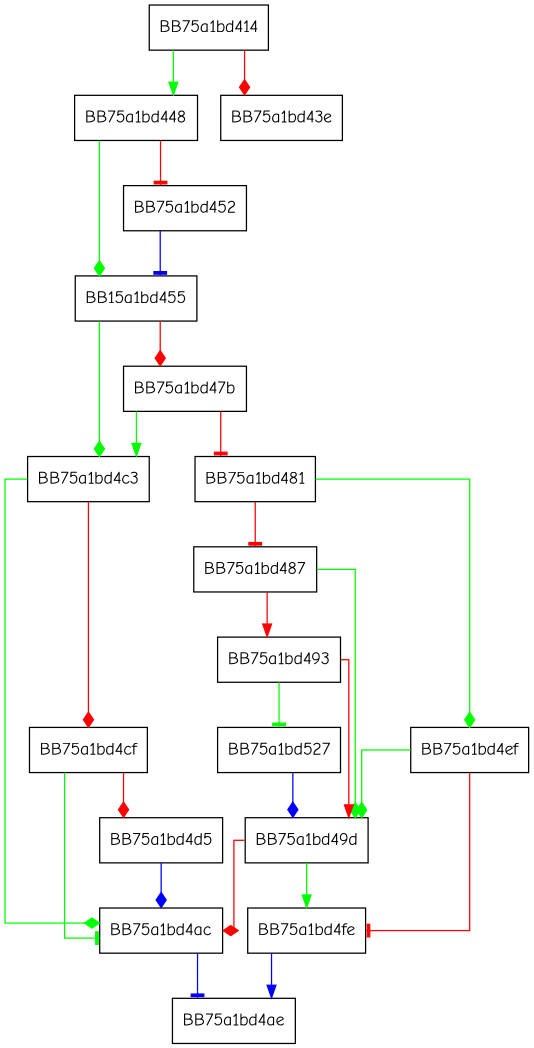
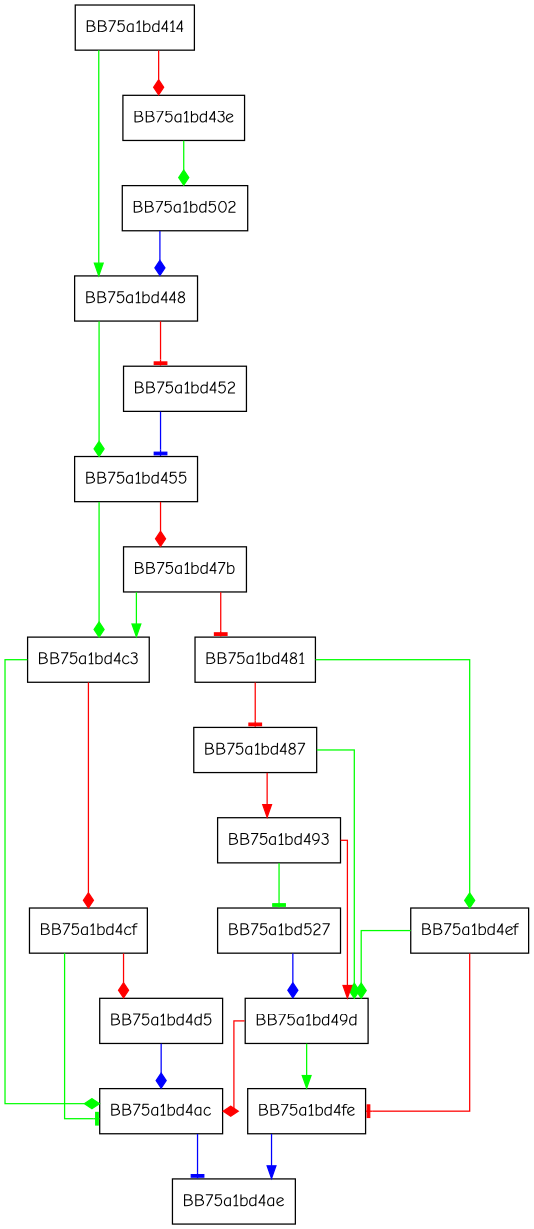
node "BB75a1bd502": added
node "BB15a1bd455": label "BB15a1bd455" -> "BB75a1bd455"
